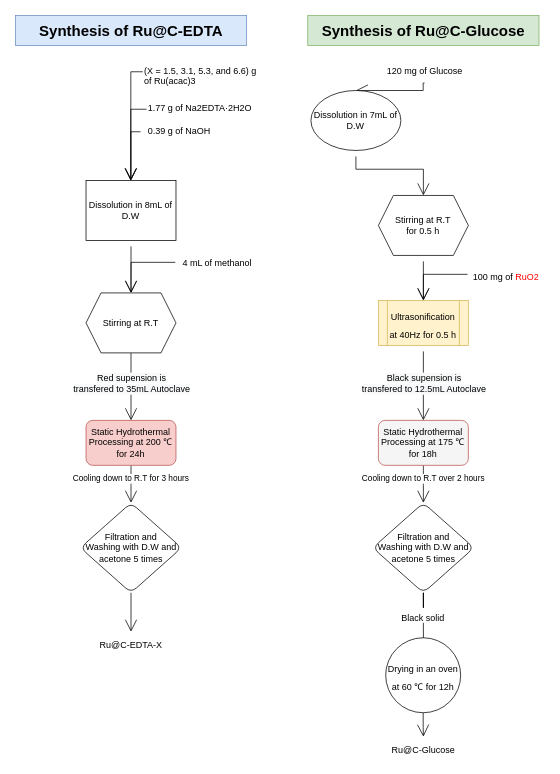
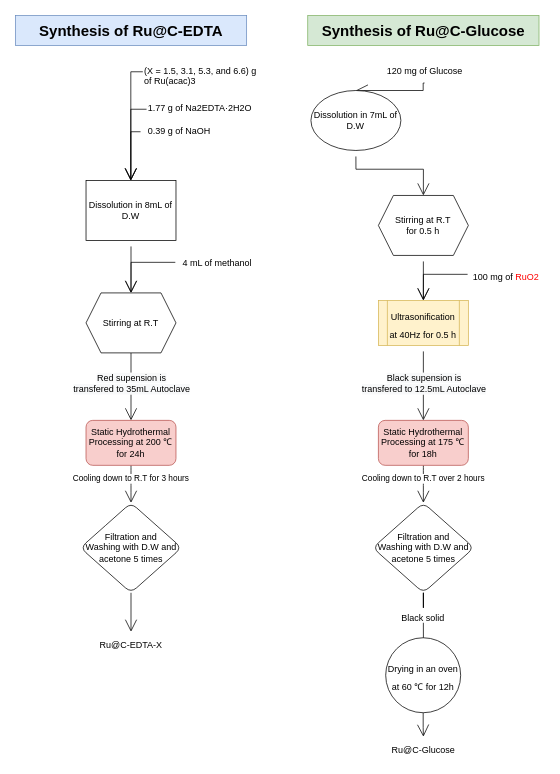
node "Static Hydrothermal Processing at 175 ℃ for 18h": fillcolor #f5f5f5 -> #f8cecc
